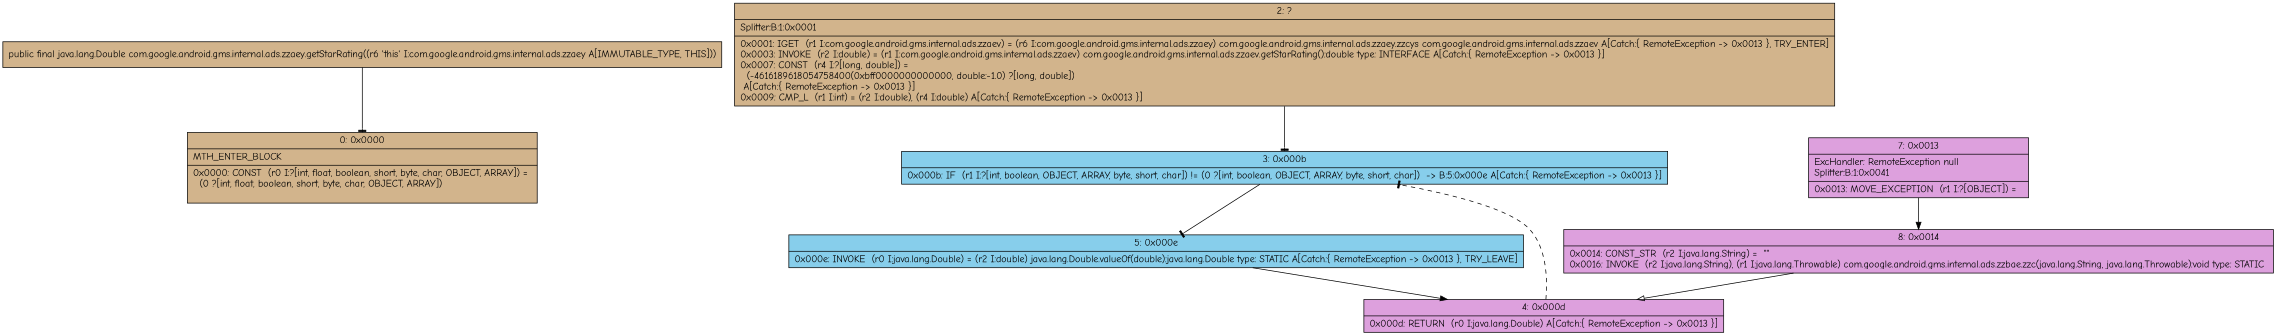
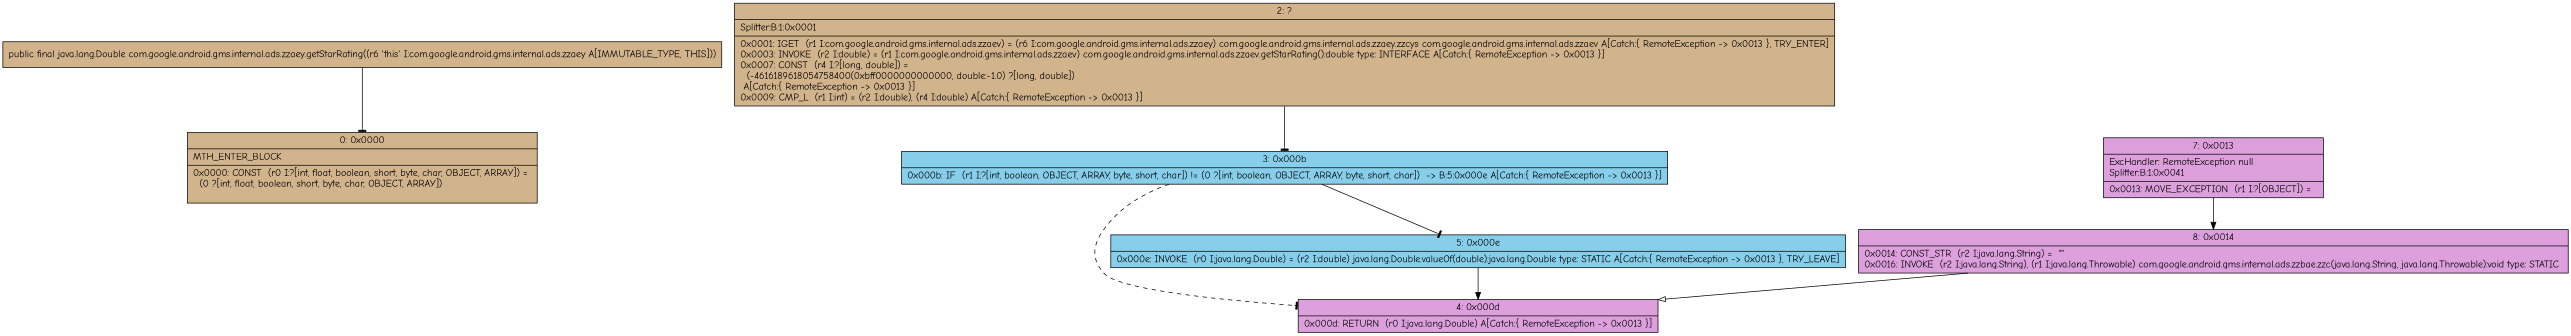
edge "4: 0x000d" -> "3: 0x000b": reversed
